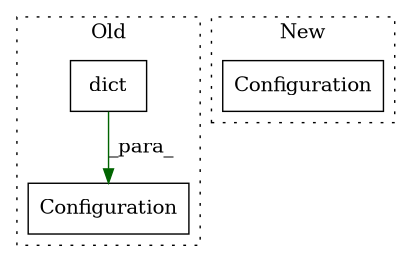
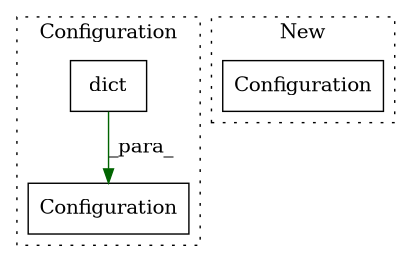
cluster "Old": label "Old" -> "Configuration"
